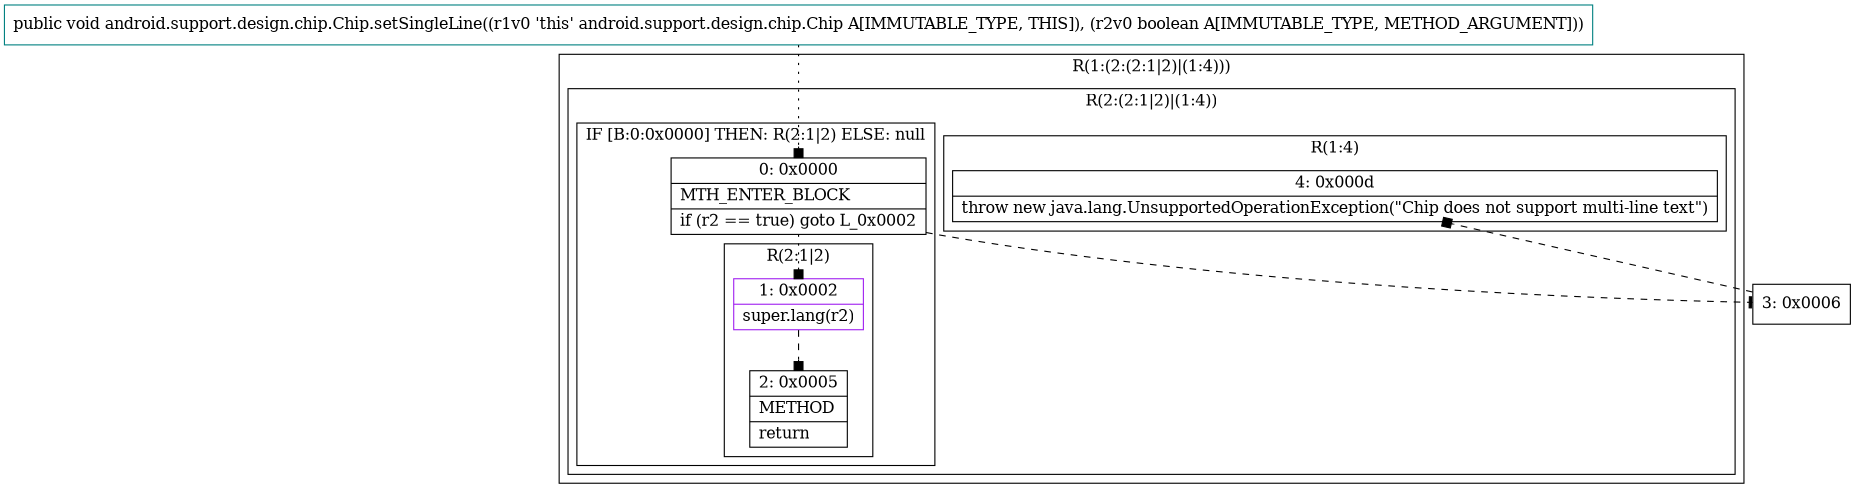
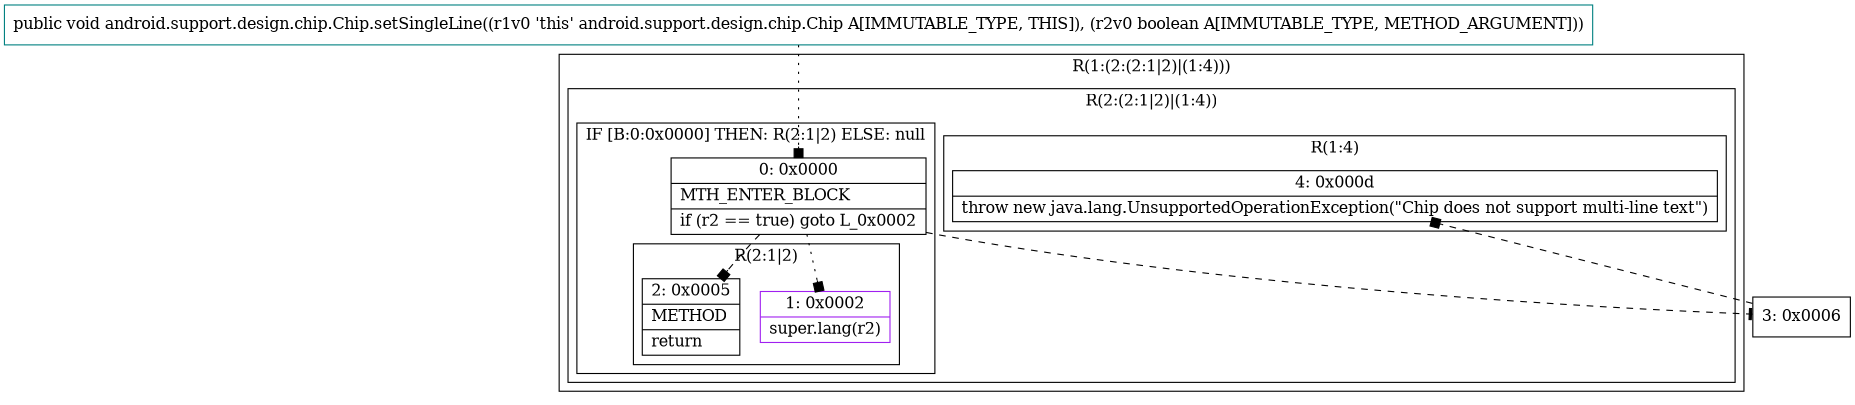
edge "1: 0x0002" -> "2: 0x0005": now "0: 0x0000" -> "2: 0x0005"
